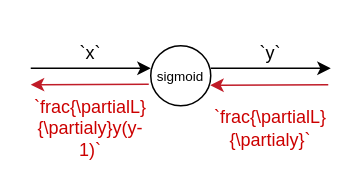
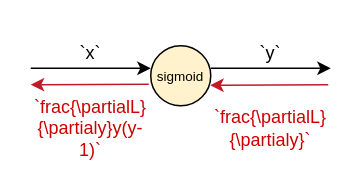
node "sigmoid": fillcolor #ffffff -> #fff2cc
